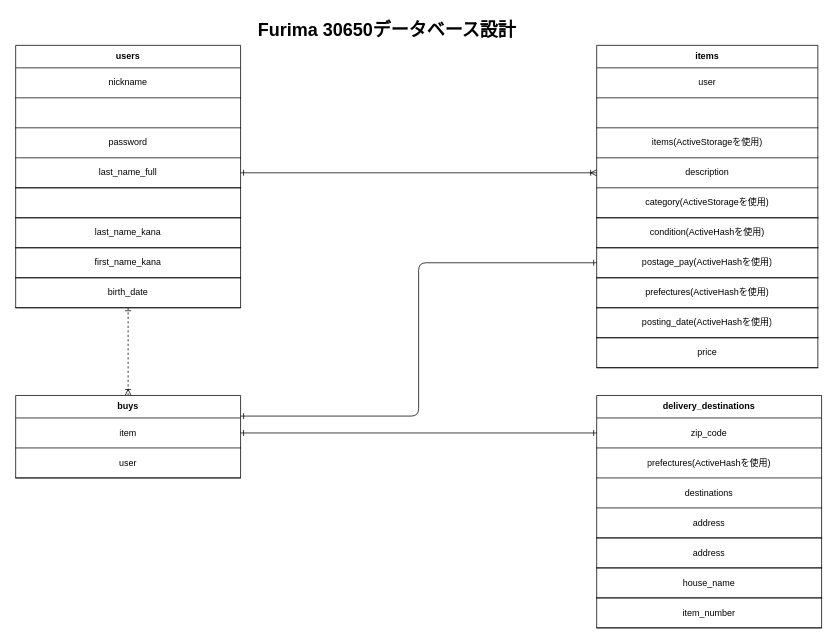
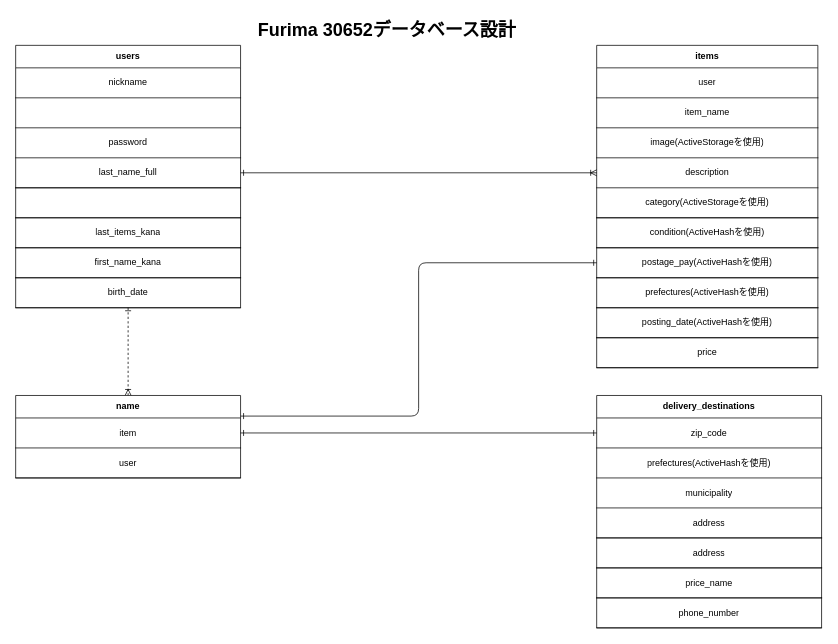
node "Furima 30650データベース設計": label "Furima 30650データベース設計" -> "Furima 30652データベース設計"
node "item_name": added
node "items(ActiveStorageを使用)": label "items(ActiveStorageを使用)" -> "image(ActiveStorageを使用)"
node "last_name_kana": label "last_name_kana" -> "last_items_kana"
node "buys": label "buys" -> "name"
node "destinations": label "destinations" -> "municipality"
node "house_name": label "house_name" -> "price_name"
node "item_number": label "item_number" -> "phone_number"
